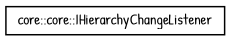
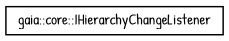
node "core::core::IHierarchyChangeListener": label "core::core::IHierarchyChangeListener" -> "gaia::core::IHierarchyChangeListener"
